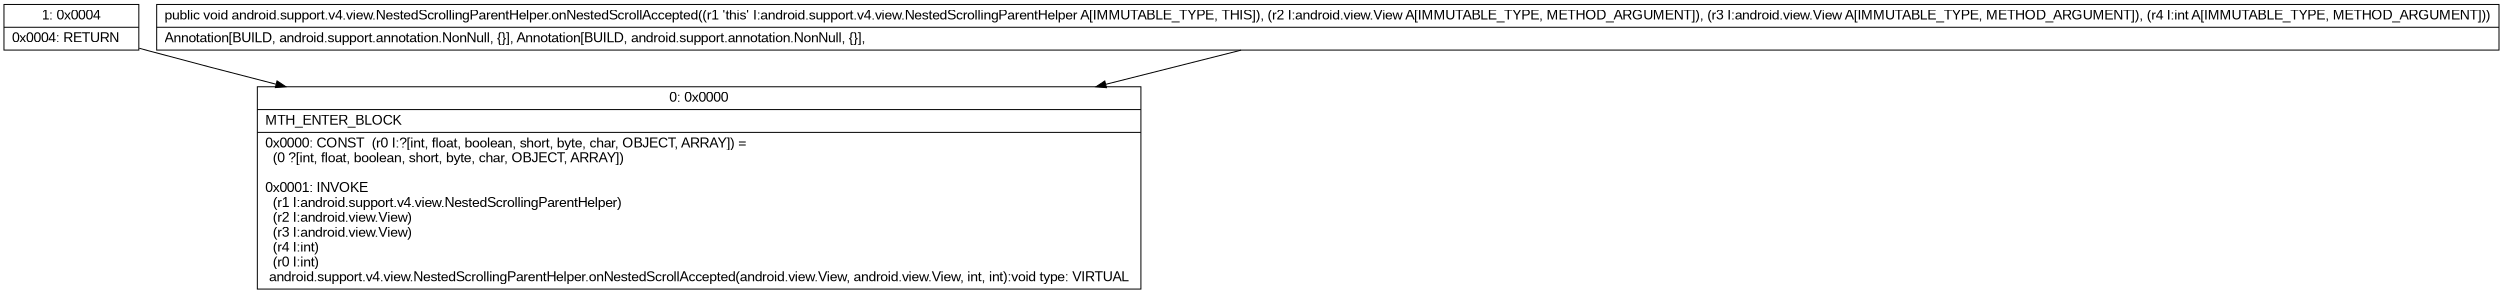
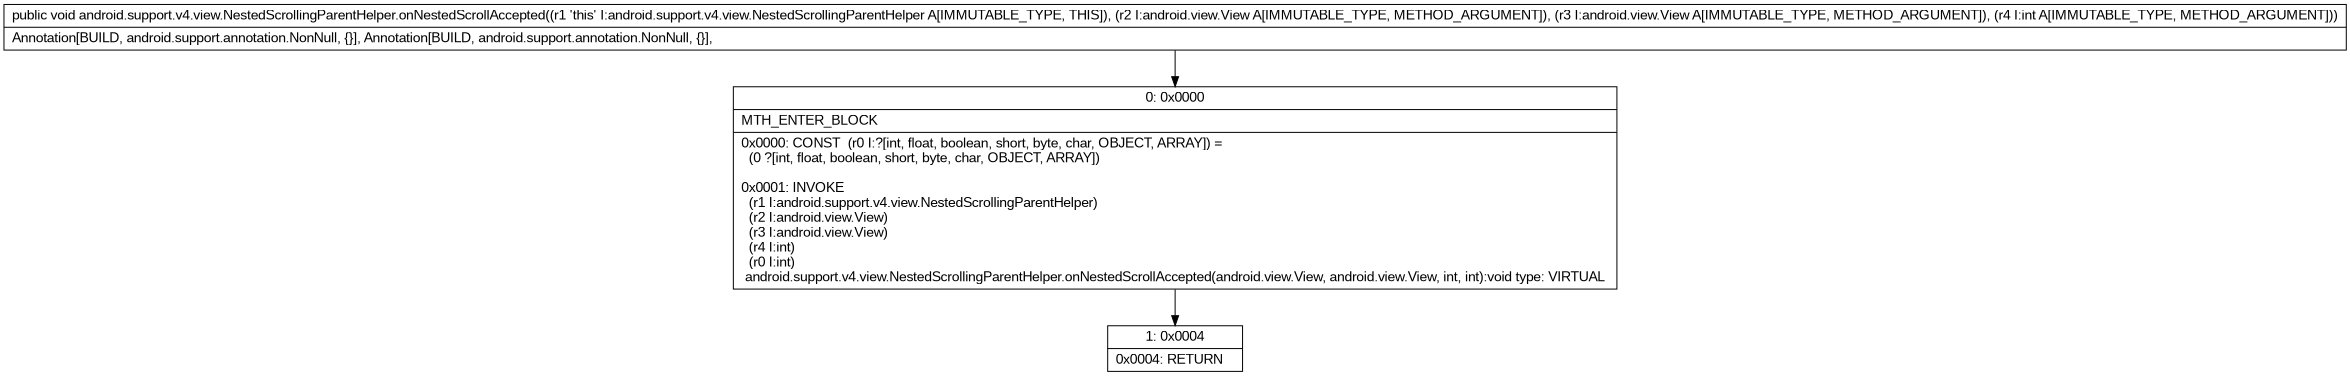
edge "1: 0x0004" -> "0: 0x0000": reversed
